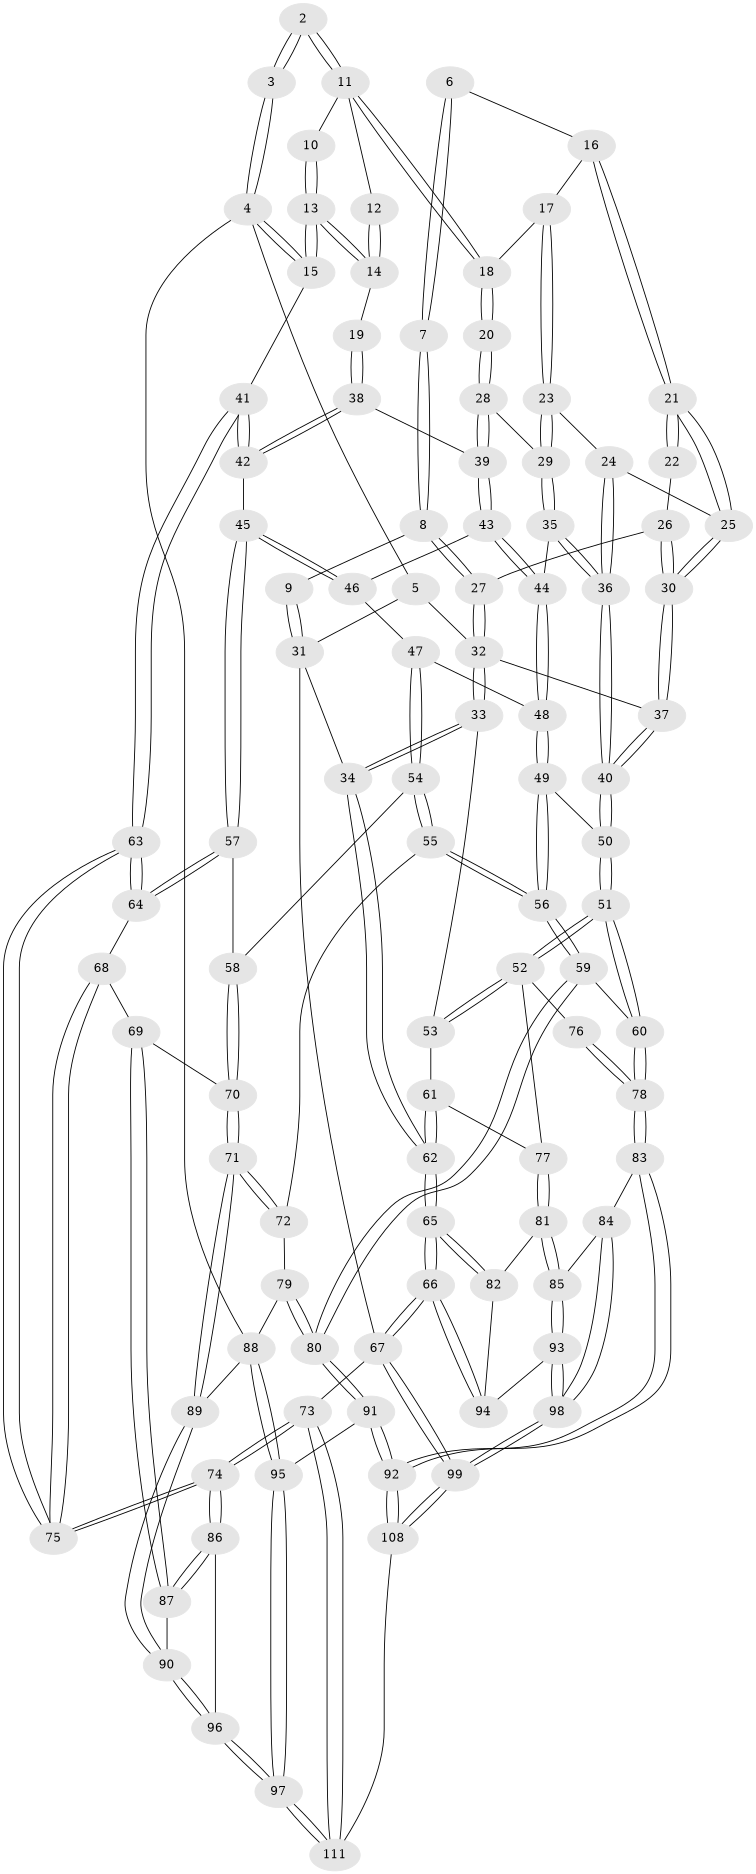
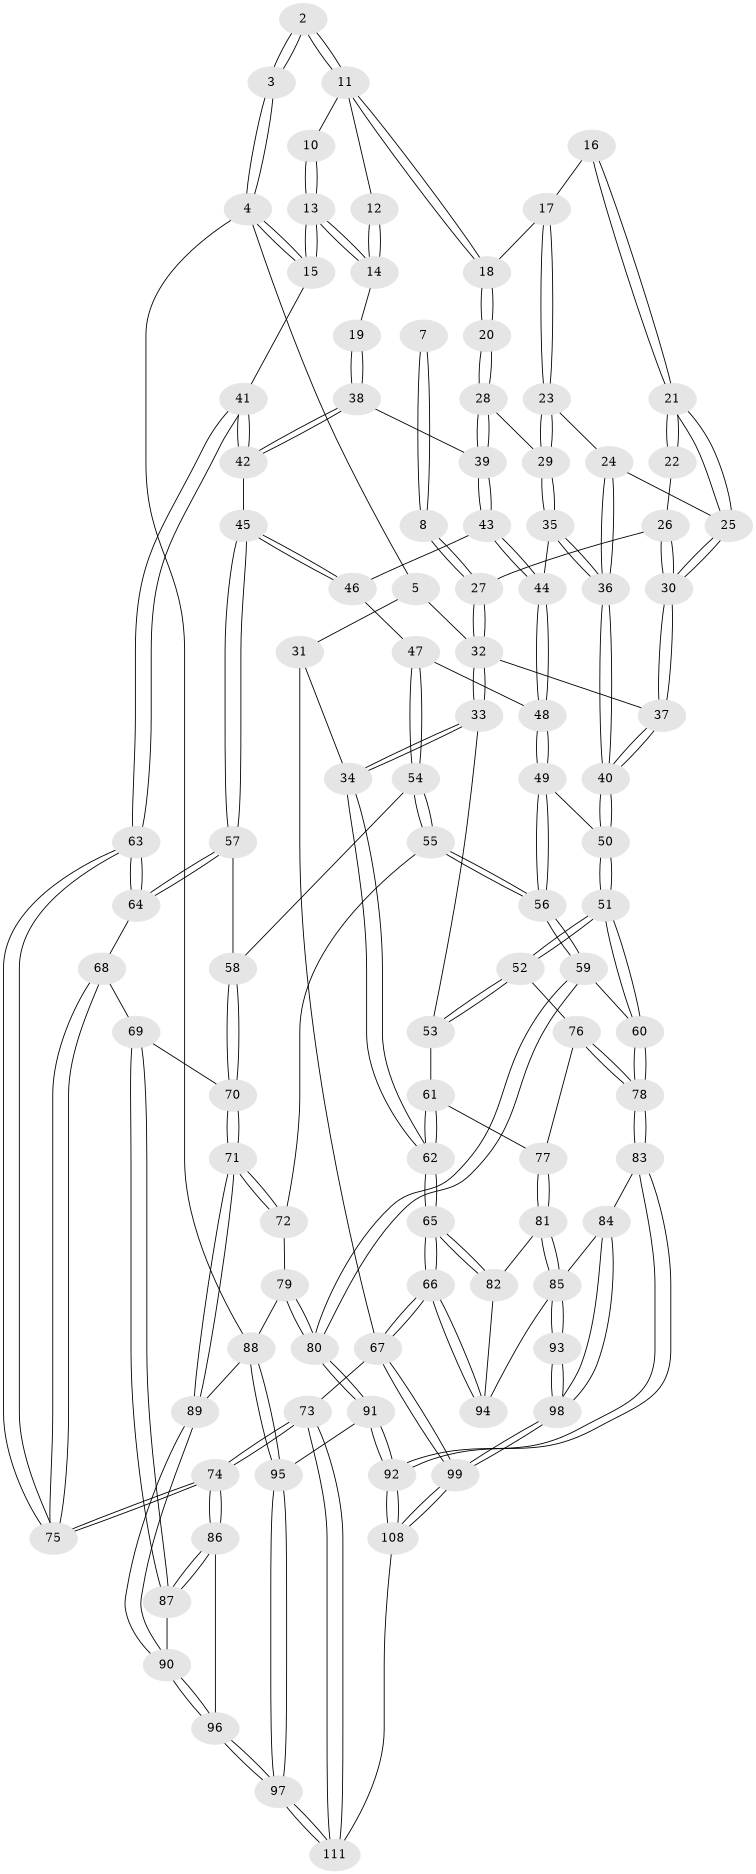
node "6": removed
node "9": removed
edge "52" -- "77": now "76" -- "77"
edge "93" -- "94": now "85" -- "94"
